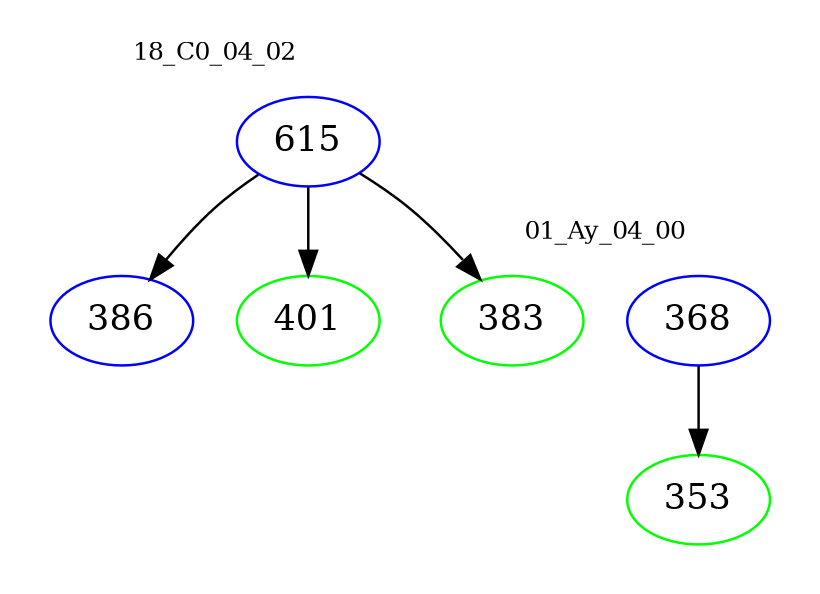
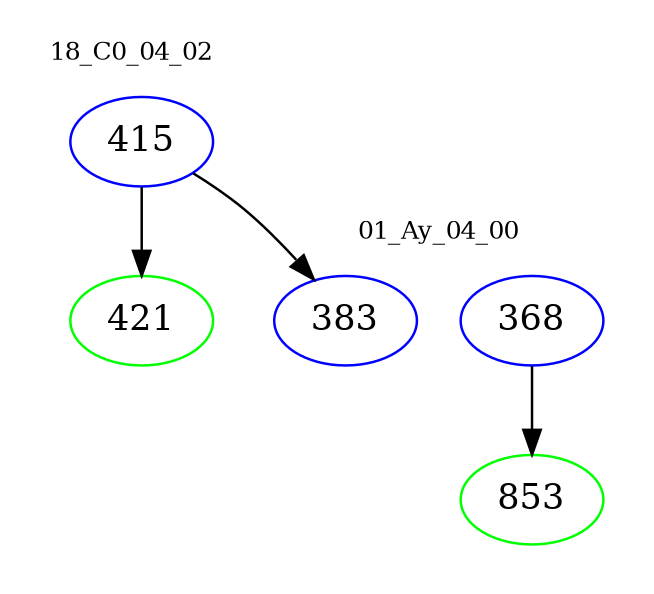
node "615": label "615" -> "415"
node "386": removed
node "401": label "401" -> "421"
node "383": color green -> blue
node "353": label "353" -> "853"
